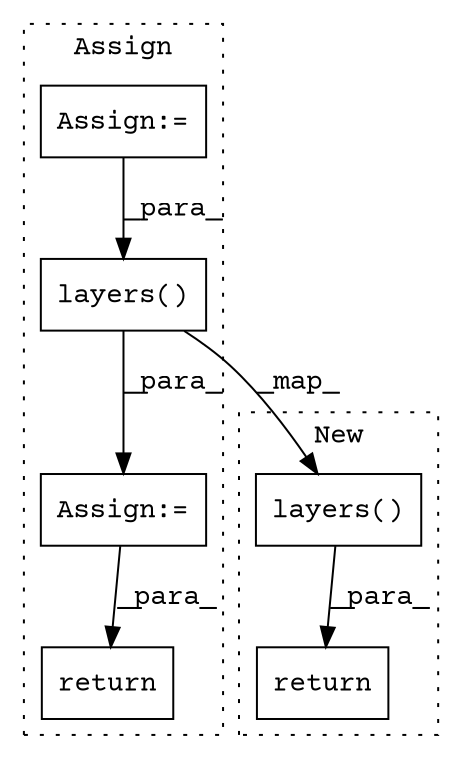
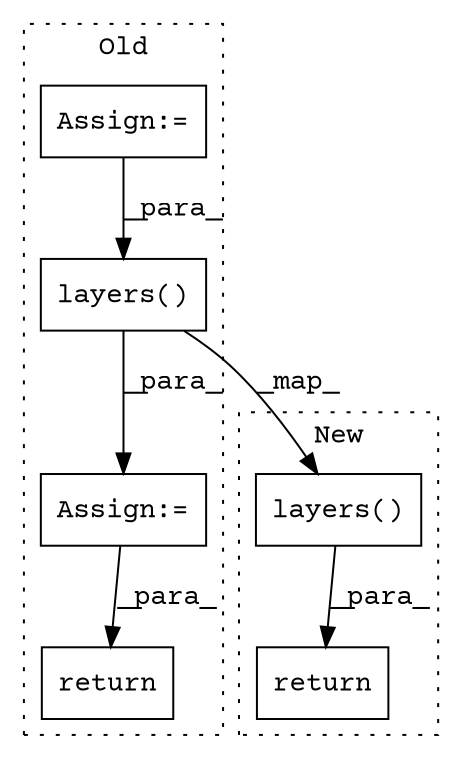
cluster "Assign": label "Assign" -> "Old"
